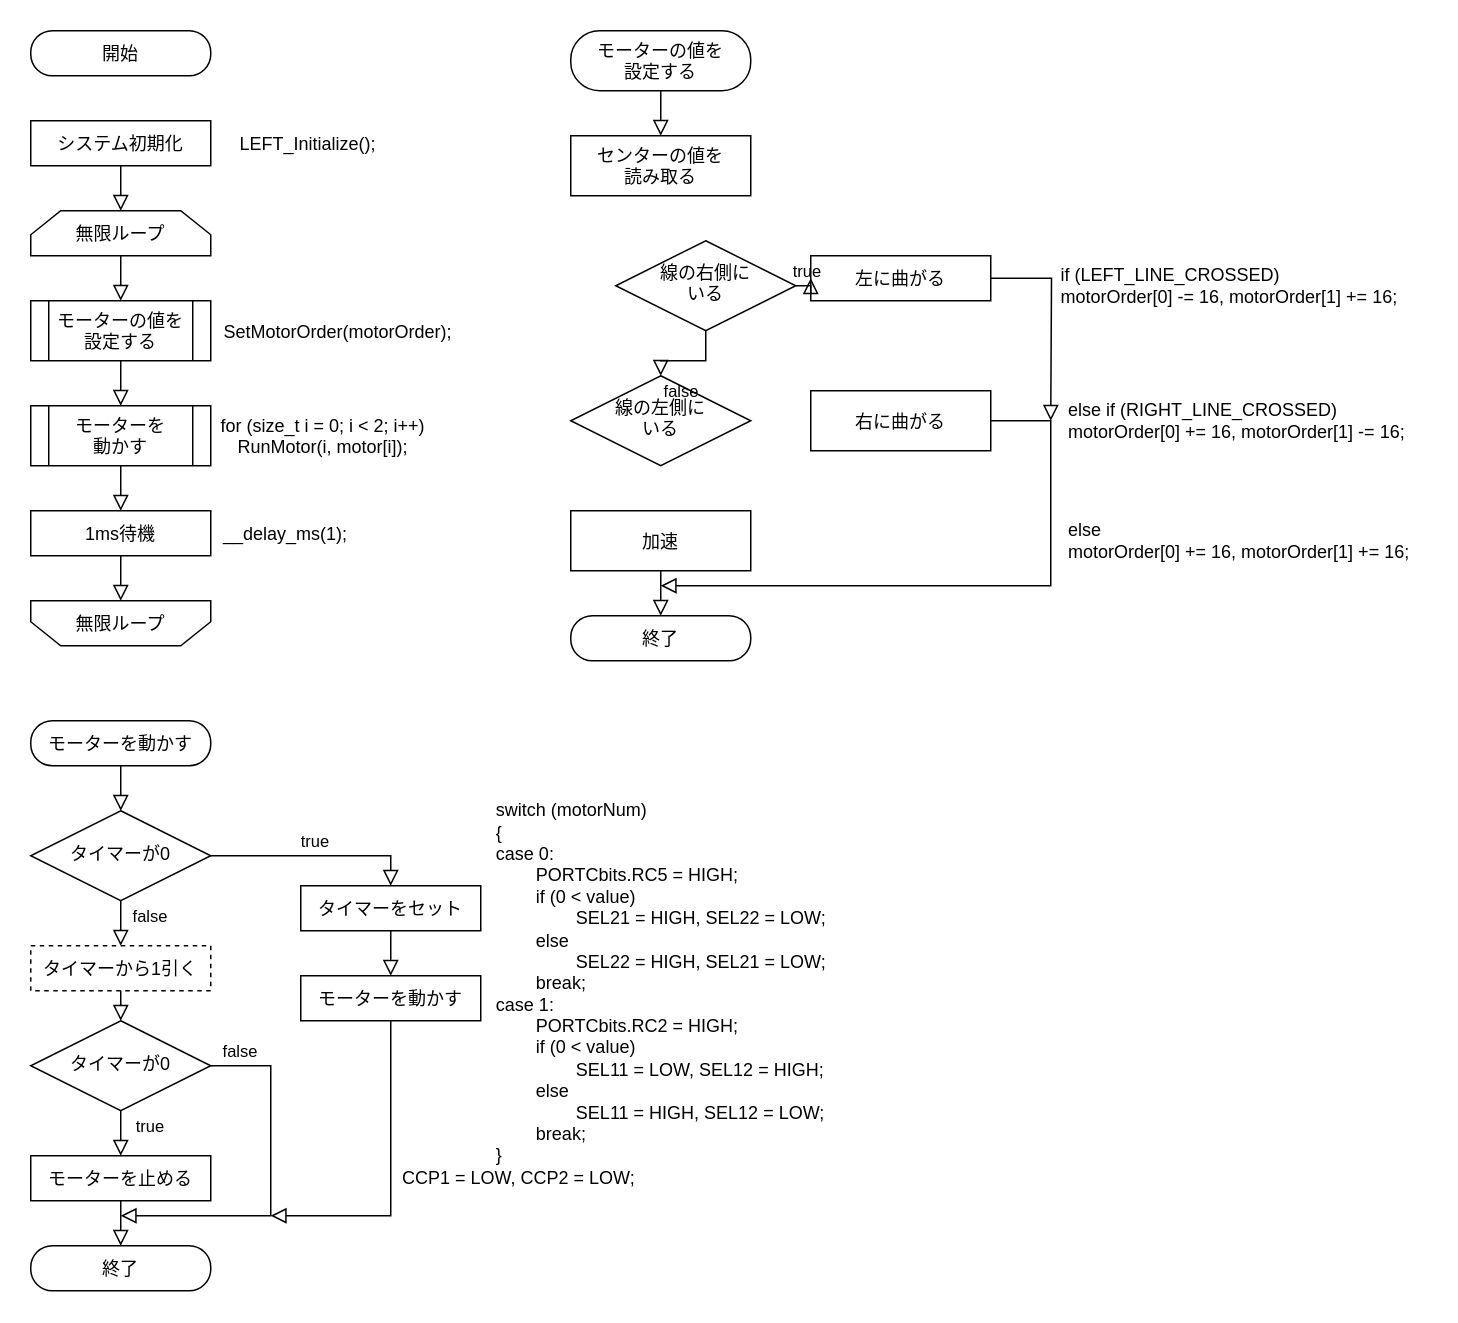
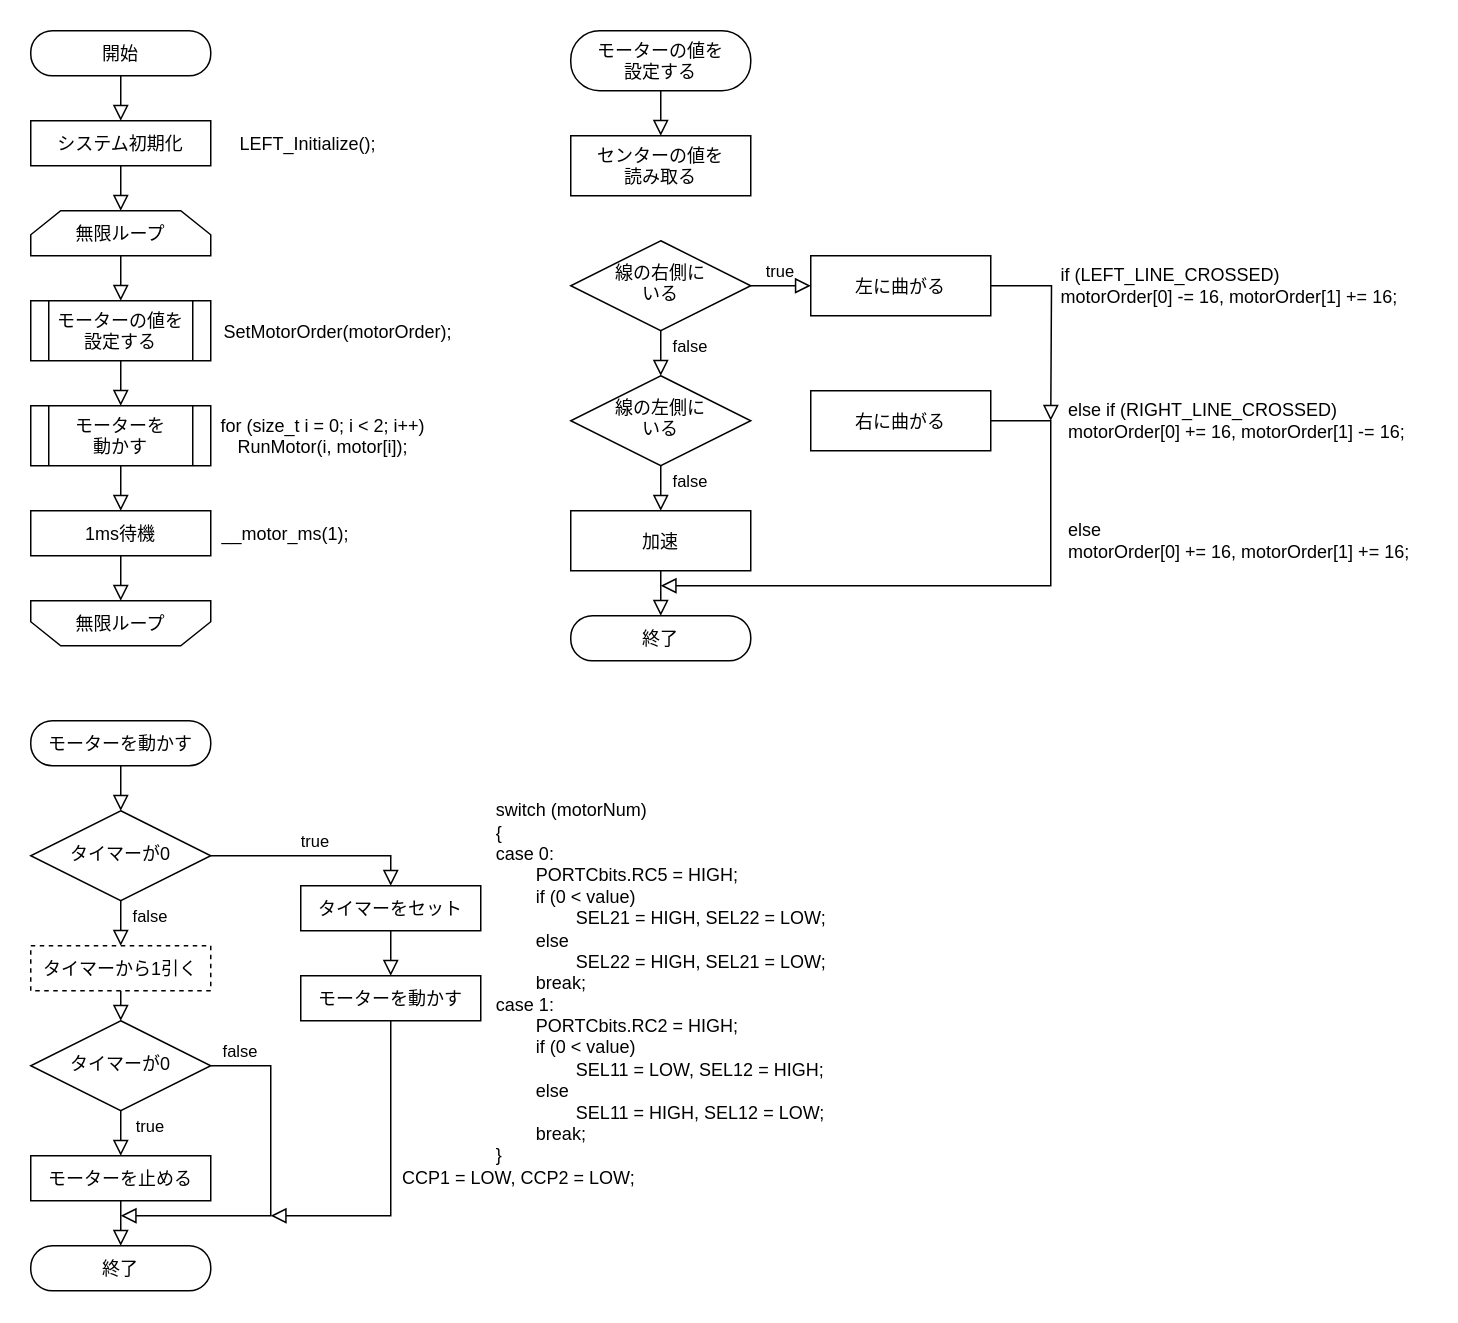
edge "開始" -> "システム初期化": added
node "左に曲がる": size 180x45 -> 180x60
node "線の右側に いる": moved (706, 286) -> (661, 286)
edge "線の左側に いる" -> "加速": added, label "false"
node "__delay_ms(1);": label "__delay_ms(1);" -> "__motor_ms(1);"
